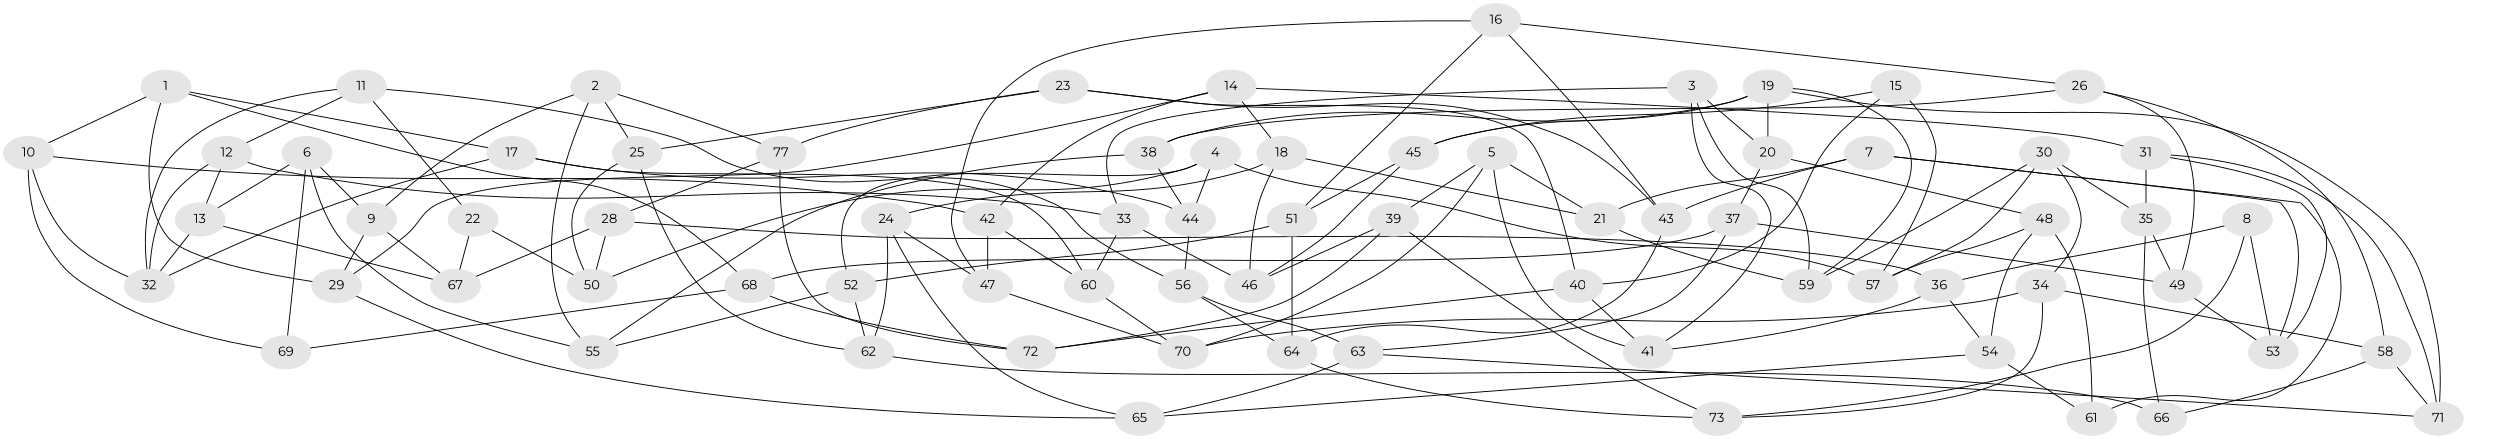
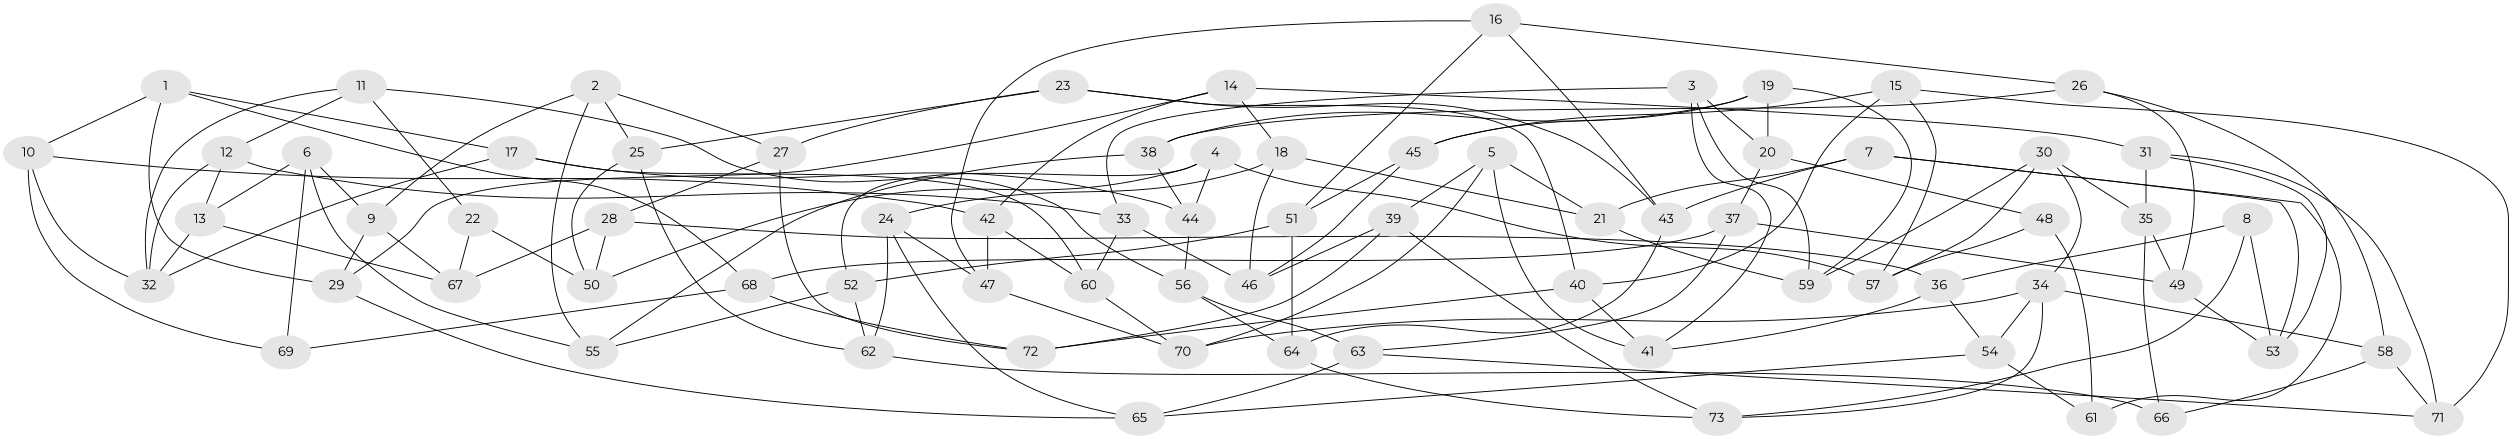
edge "19" -- "71": now "15" -- "71"
node "77": label "77" -> "27"
edge "48" -- "54": now "34" -- "54"
